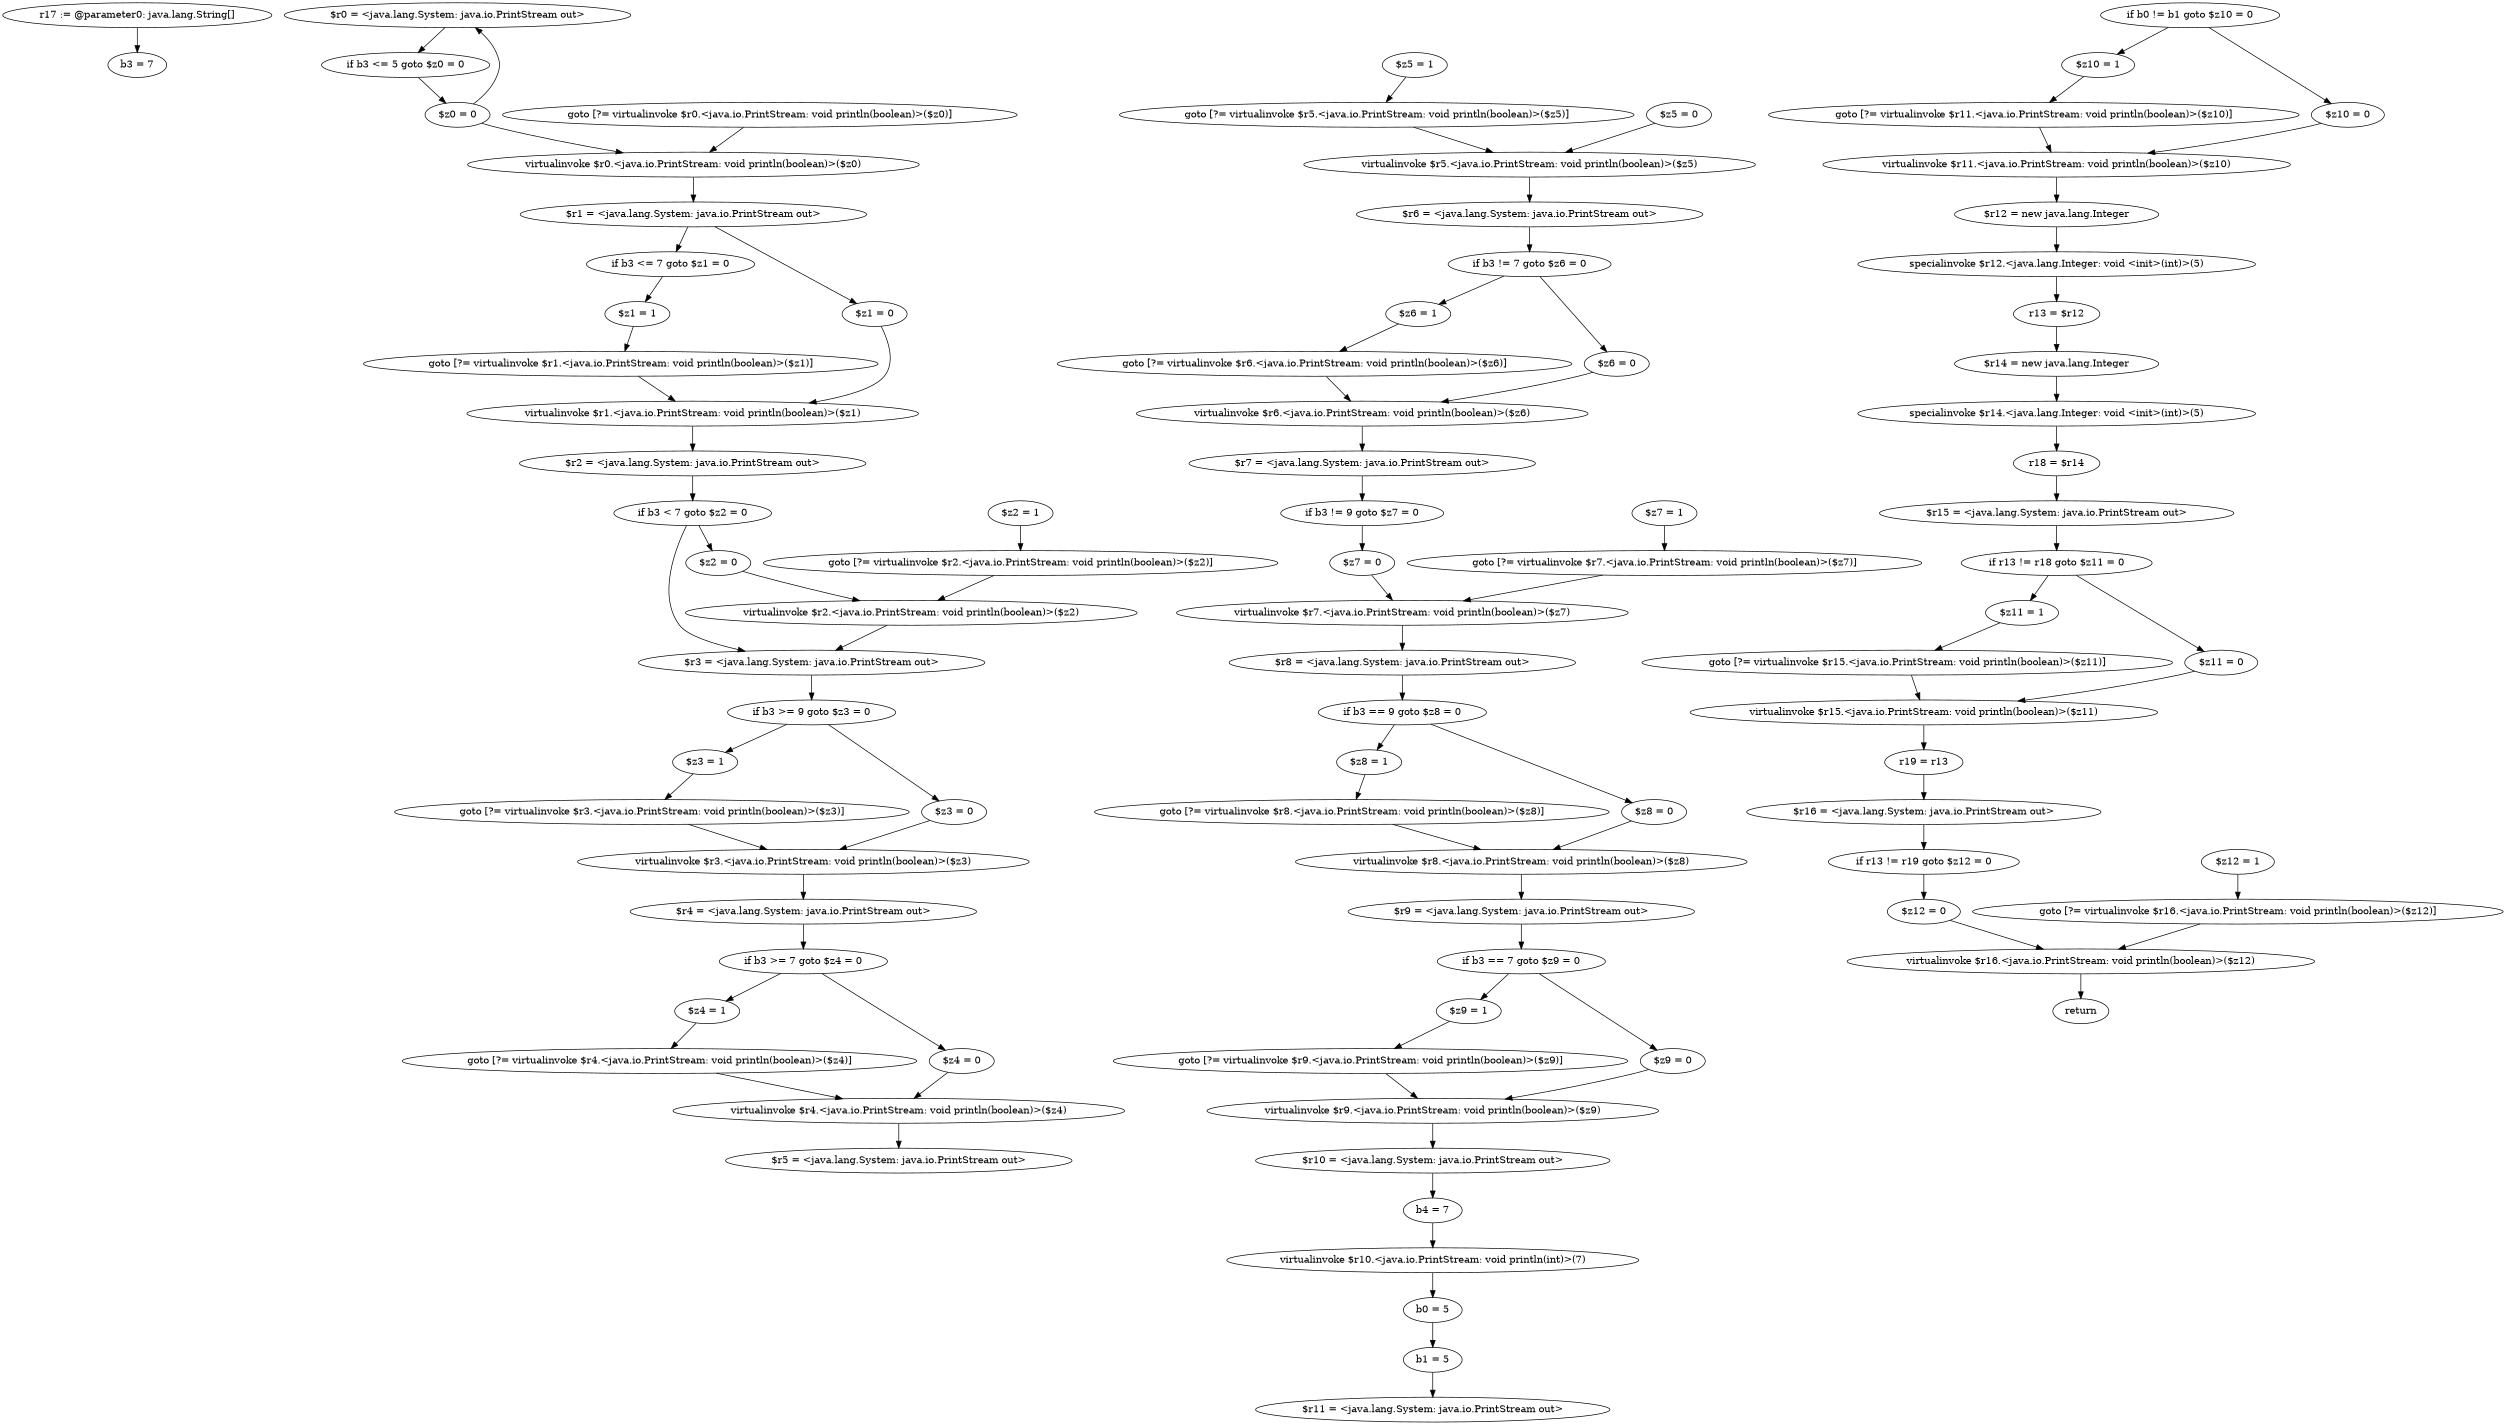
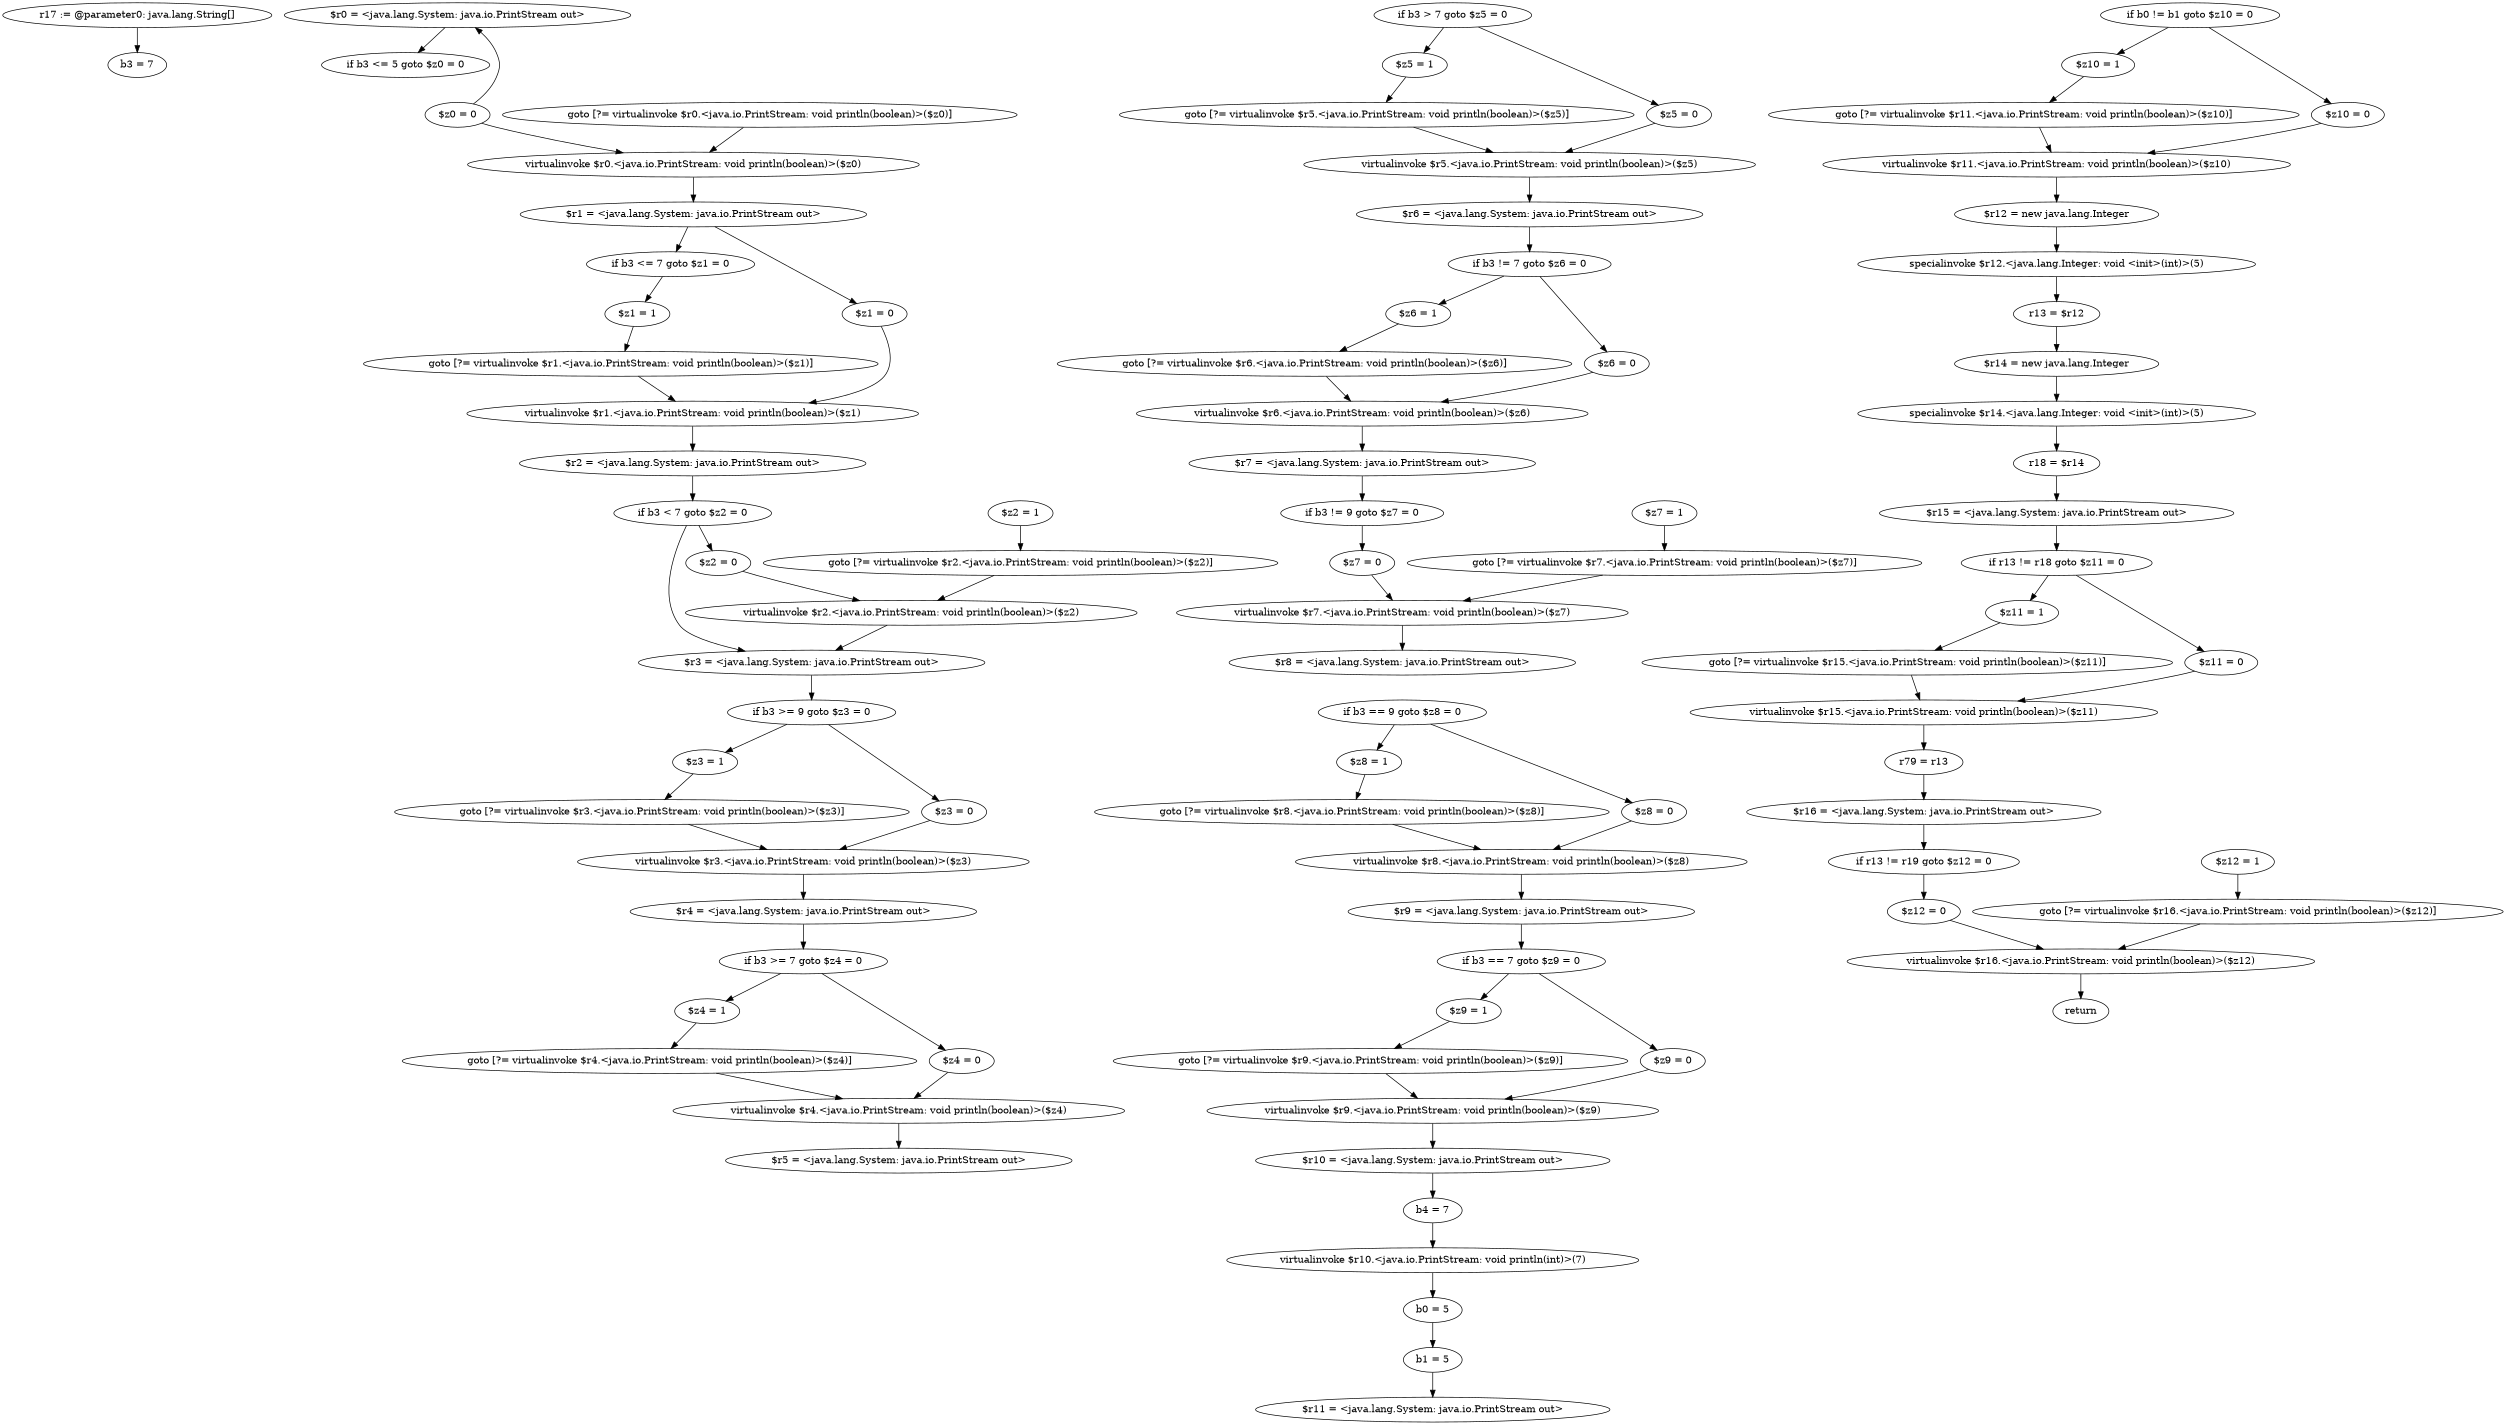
node "if b3 > 7 goto $z5 = 0": added
edge "if b3 <= 5 goto $z0 = 0" -> "$z0 = 0": removed
edge "$r8 = <java.lang.System: java.io.PrintStream out>" -> "if b3 == 9 goto $z8 = 0": removed
node "r19 = r13": label "r19 = r13" -> "r79 = r13"
